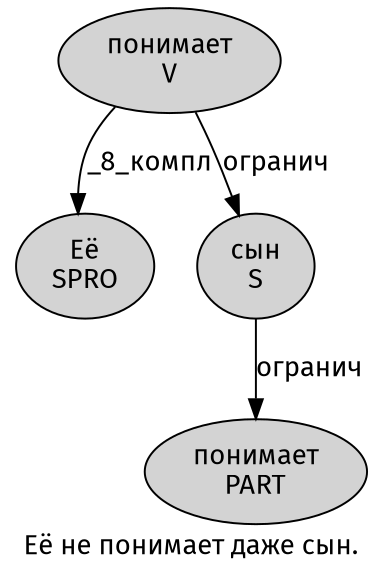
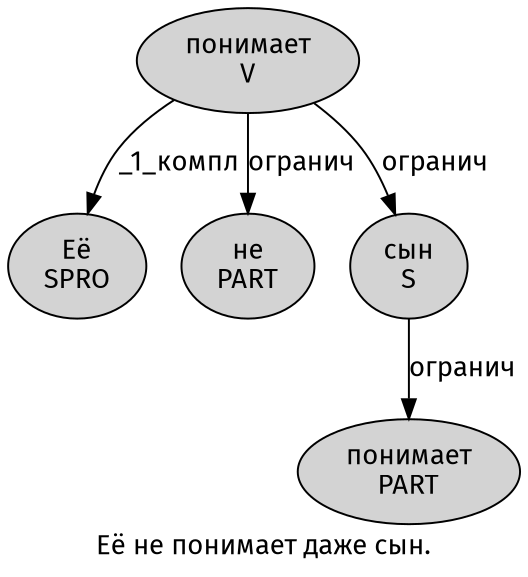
edge "понимает V" -> "Её SPRO": label "_8_компл" -> "_1_компл"
node "не PART": added
